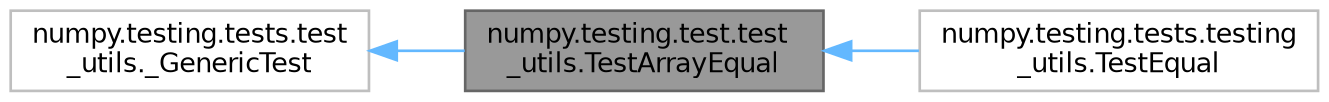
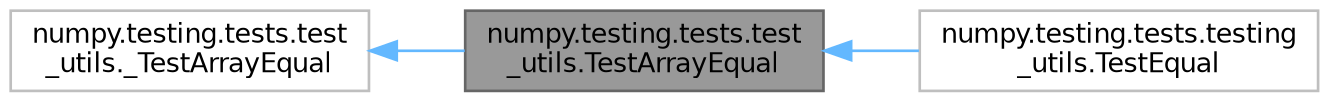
node "numpy.testing.tests.test _utils._GenericTest": label "numpy.testing.tests.test _utils._GenericTest" -> "numpy.testing.tests.test _utils._TestArrayEqual"
node "numpy.testing.test.test _utils.TestArrayEqual": label "numpy.testing.test.test _utils.TestArrayEqual" -> "numpy.testing.tests.test _utils.TestArrayEqual"
